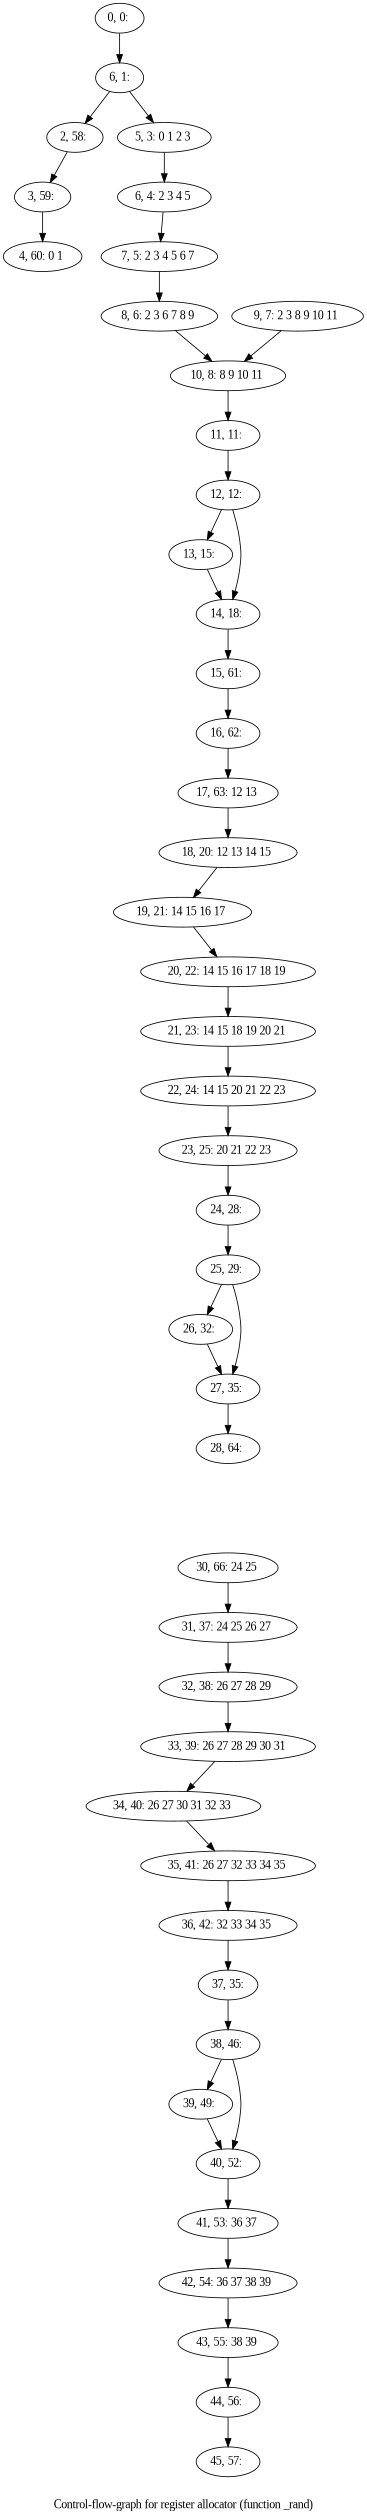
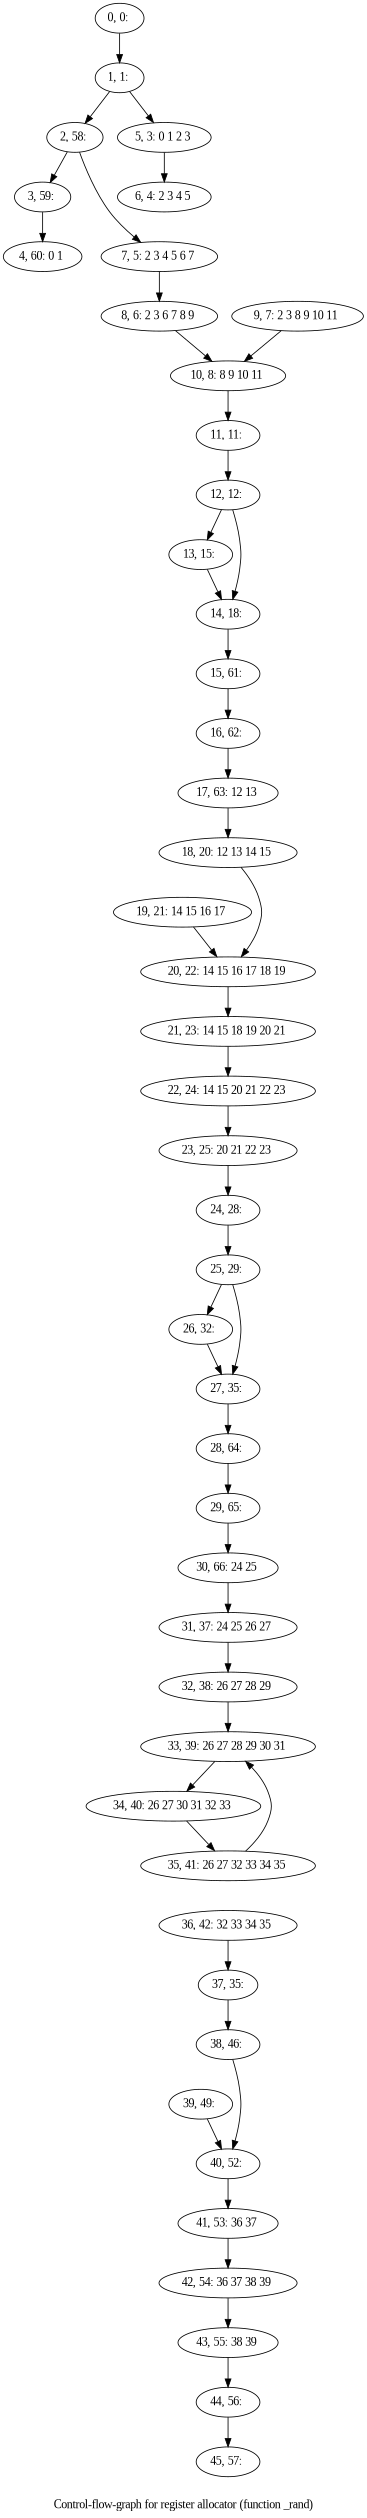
node "6, 1:": label "6, 1:" -> "1, 1:"
edge "6, 4: 2 3 4 5" -> "7, 5: 2 3 4 5 6 7": now "2, 58:" -> "7, 5: 2 3 4 5 6 7"
edge "18, 20: 12 13 14 15" -> "19, 21: 14 15 16 17": now "18, 20: 12 13 14 15" -> "20, 22: 14 15 16 17 18 19"
node "29, 65:": added
edge "35, 41: 26 27 32 33 34 35" -> "36, 42: 32 33 34 35": now "35, 41: 26 27 32 33 34 35" -> "33, 39: 26 27 28 29 30 31"
edge "38, 46:" -> "39, 49:": removed
